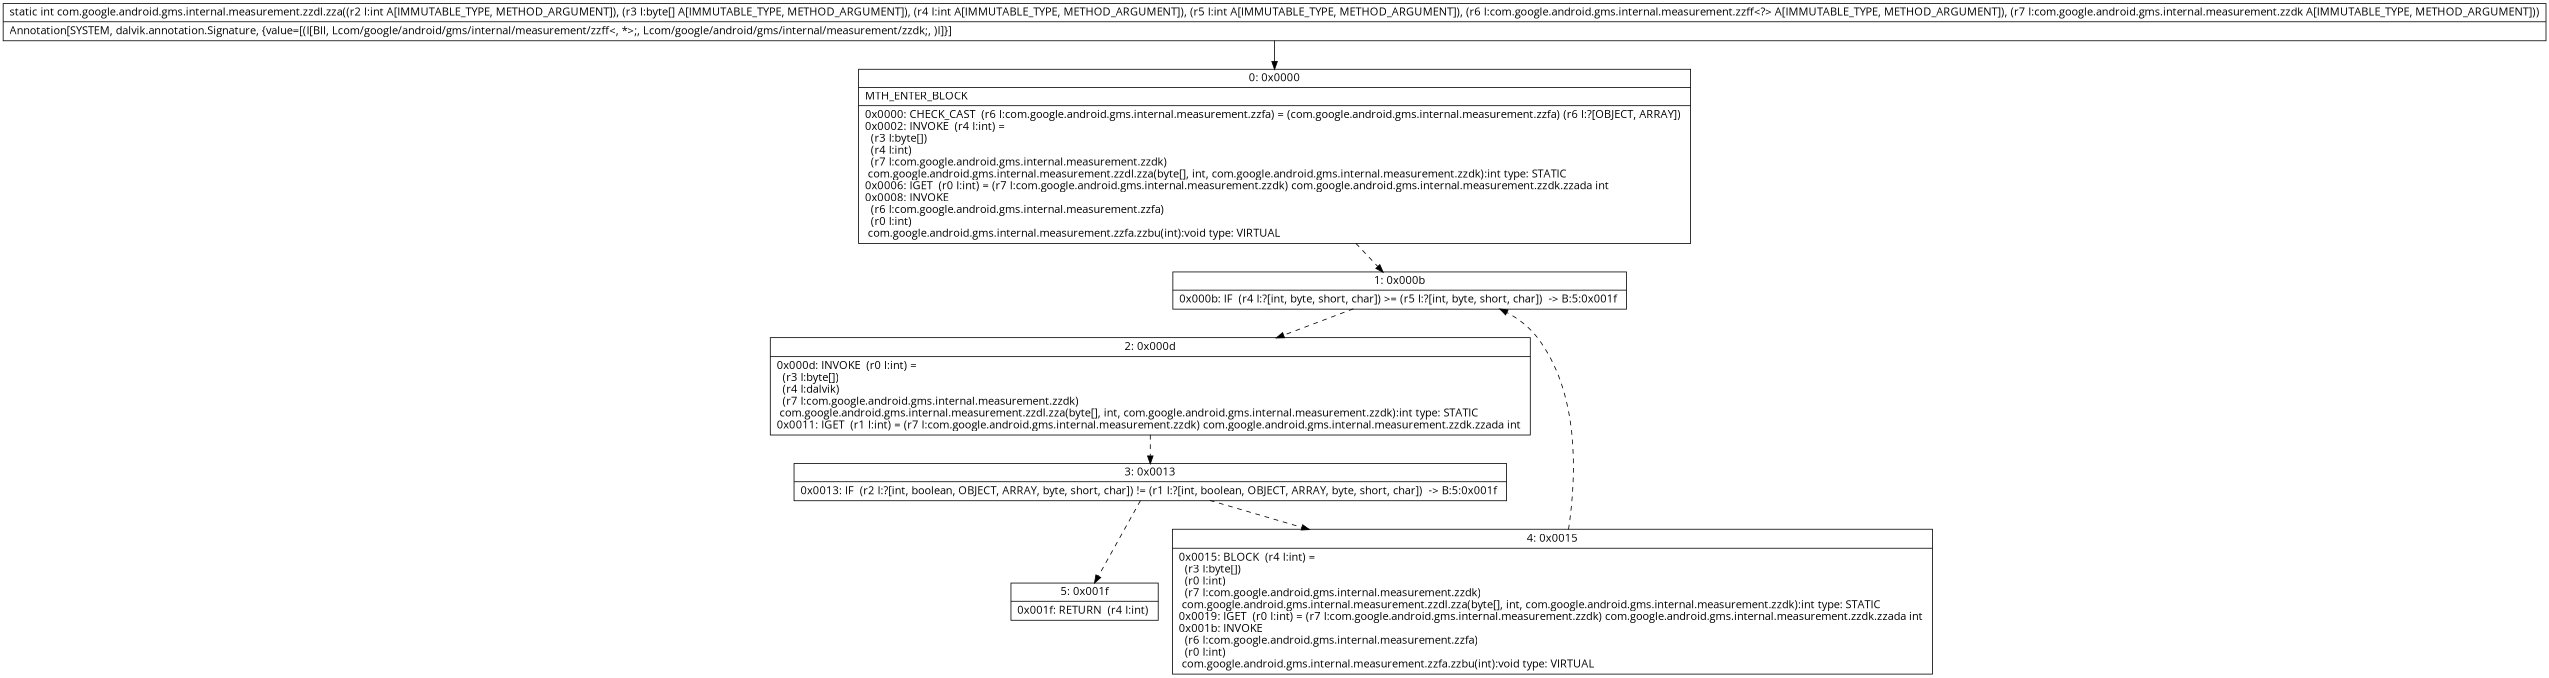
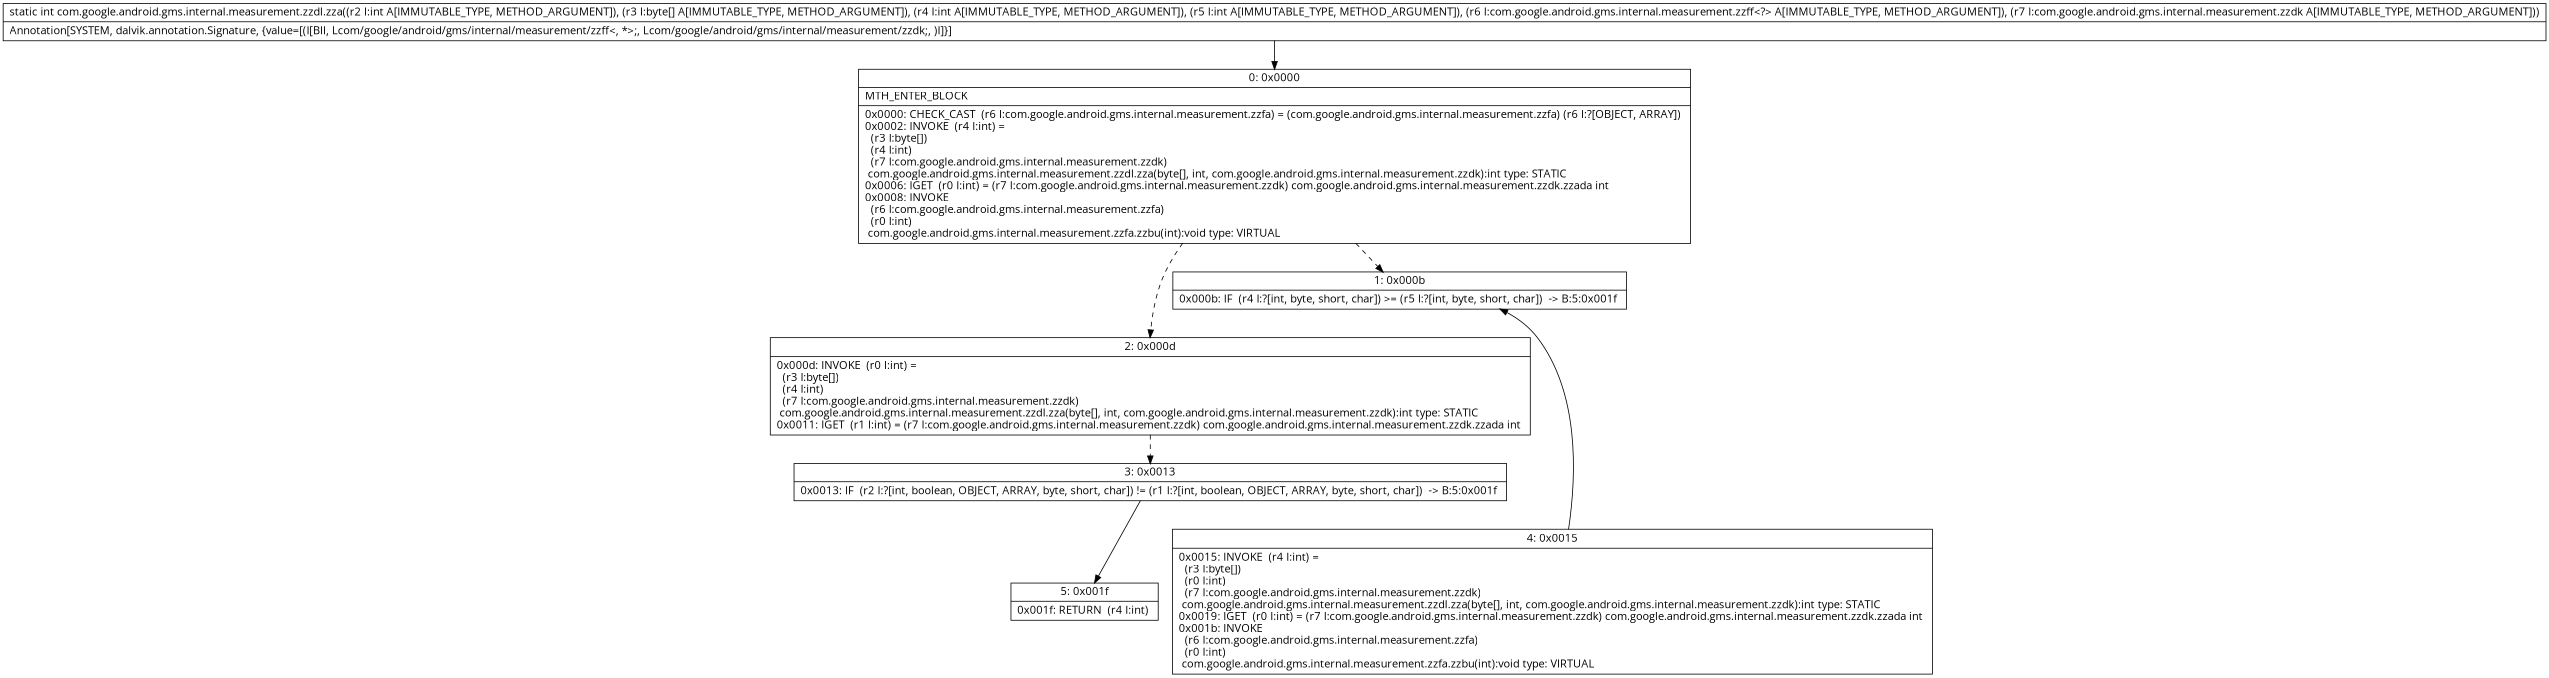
edge "1: 0x000b" -> "2: 0x000d": now "0: 0x0000" -> "2: 0x000d"
node "2: 0x000d": text "(r4 I:dalvik)" -> "(r4 I:int)"
edge "4: 0x0015" -> "1: 0x000b": style dashed -> solid
edge "3: 0x0013" -> "4: 0x0015": removed
edge "3: 0x0013" -> "5: 0x001f": style dashed -> solid
node "4: 0x0015": text "0x0015: BLOCK  (r4 I:int) =" -> "0x0015: INVOKE  (r4 I:int) ="
